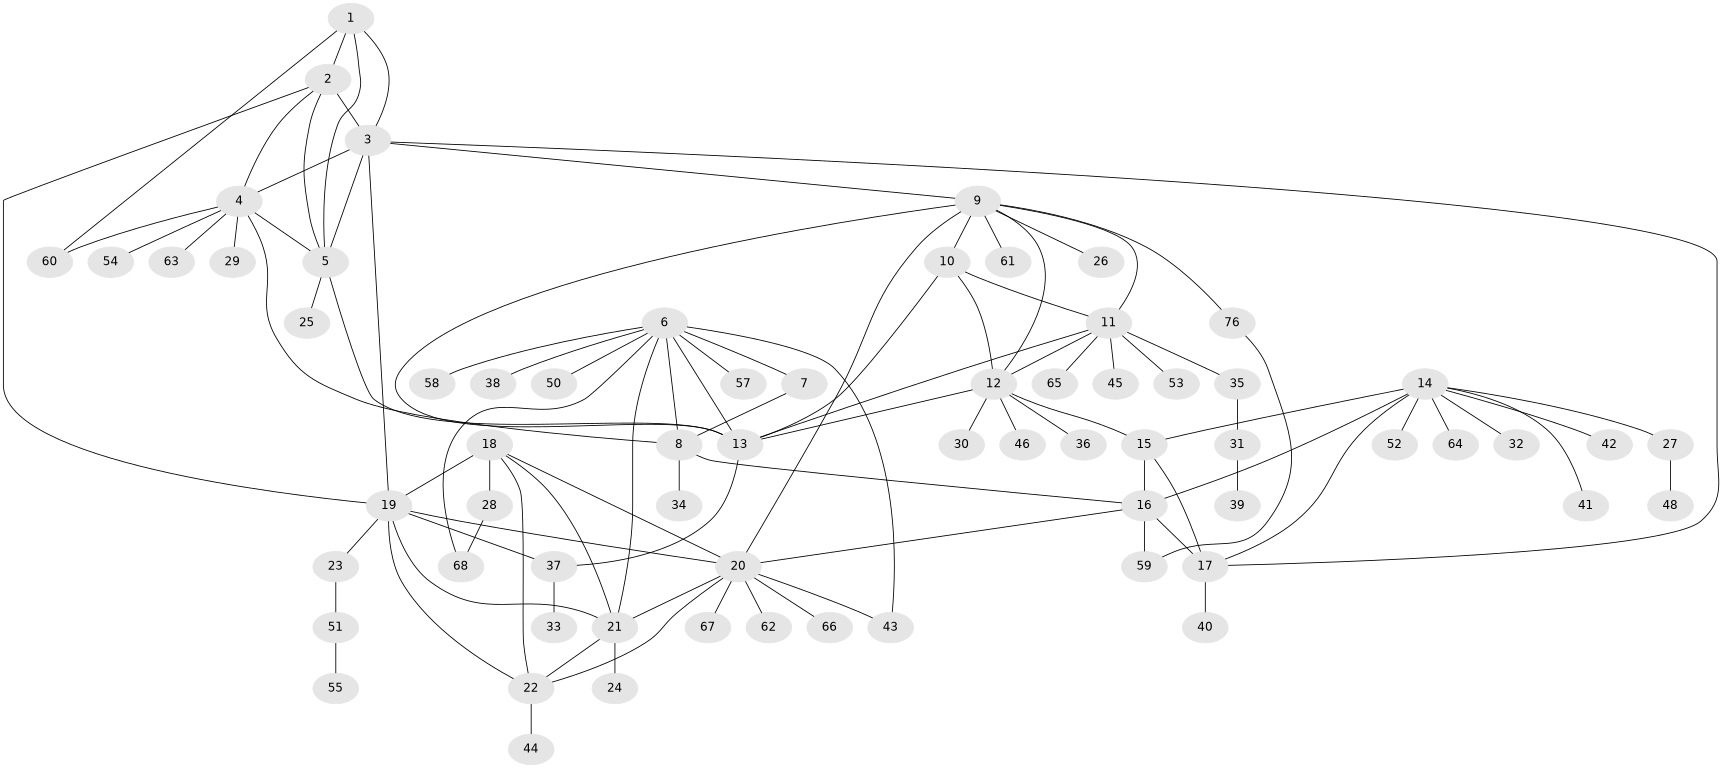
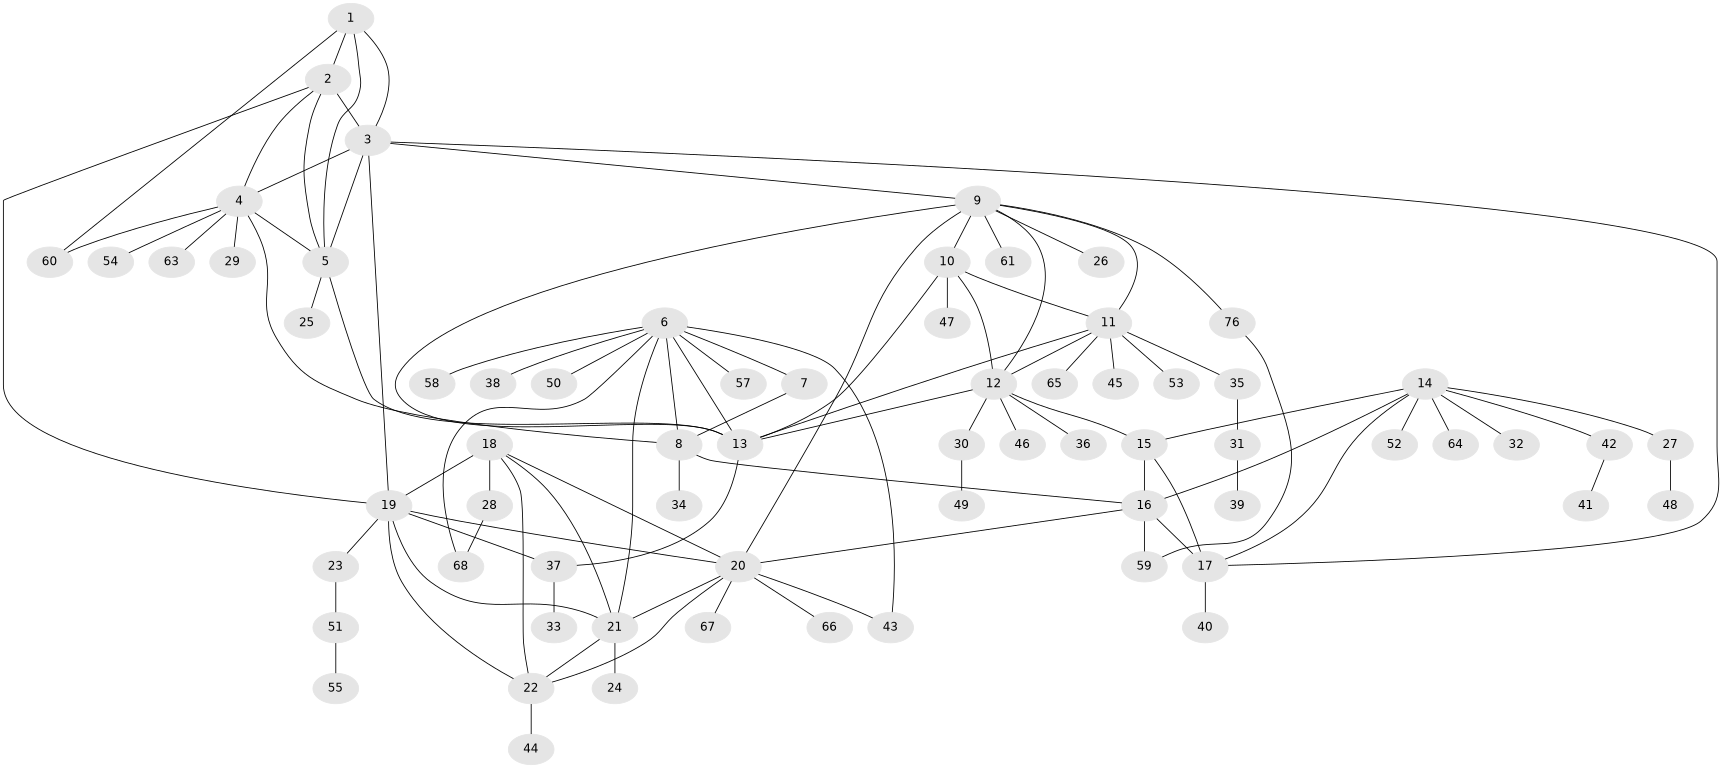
node "47": added
edge "14" -- "41": now "42" -- "41"
node "49": added
node "62": removed
